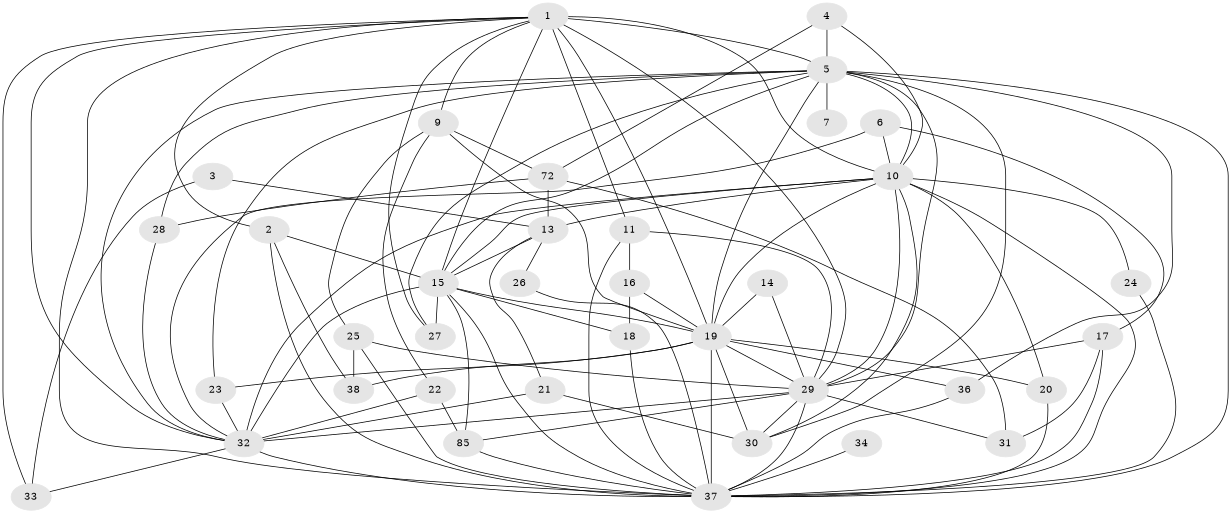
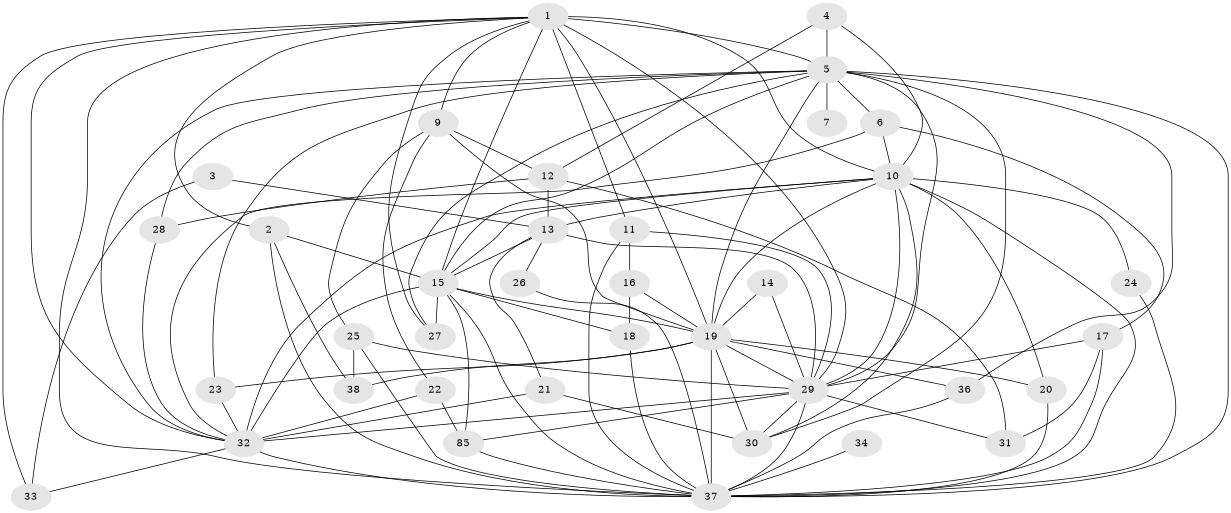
edge "5" -- "10": now "5" -- "6"
node "72": label "72" -> "12"
edge "13" -- "29": added
